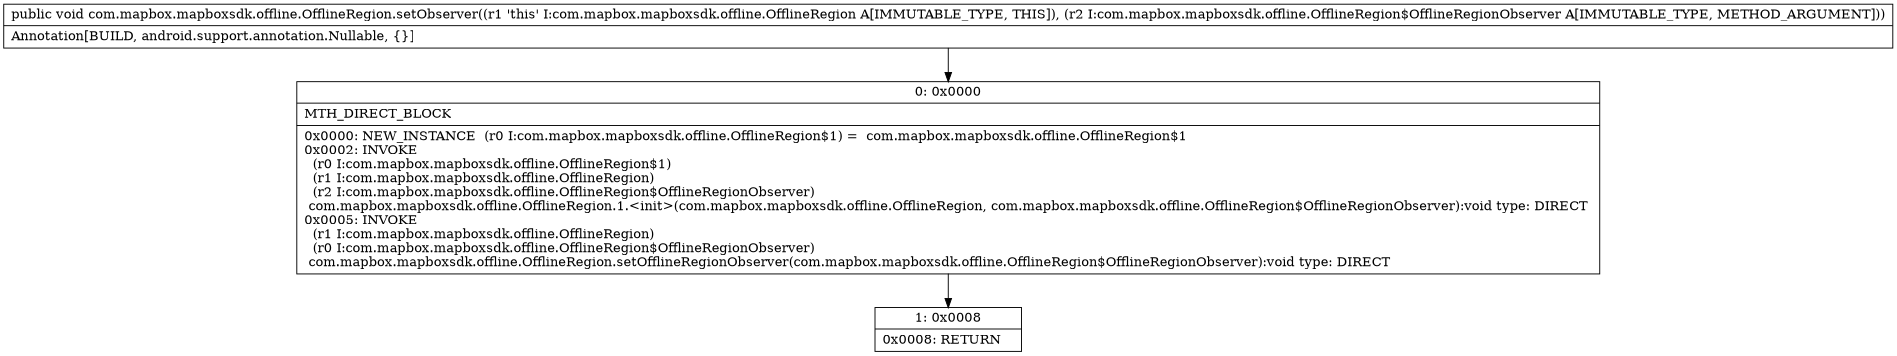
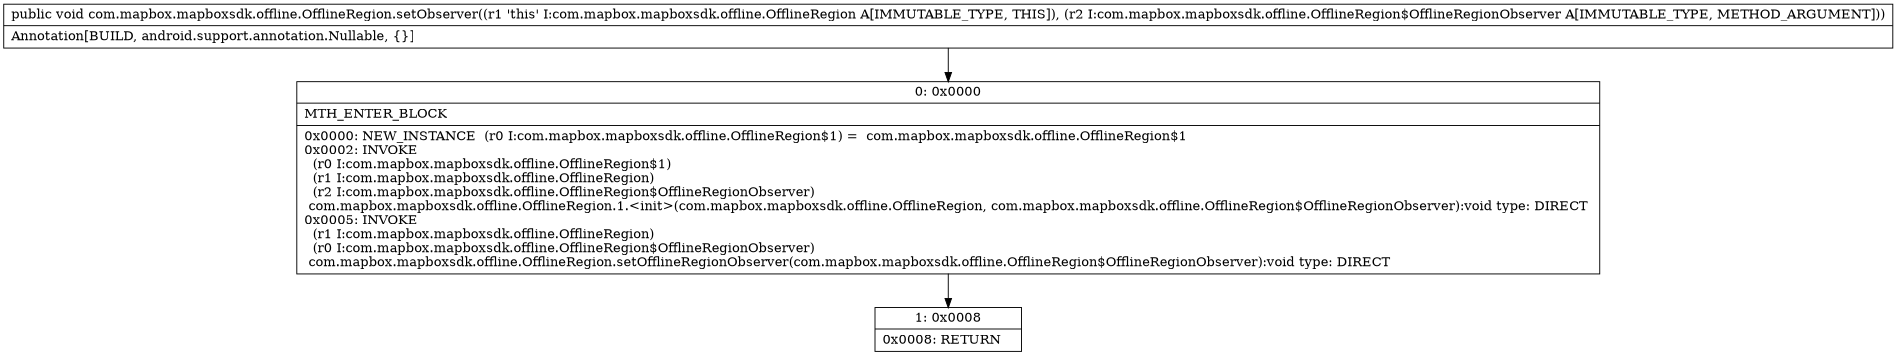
node "0: 0x0000": text "MTH_DIRECT_BLOCK" -> "MTH_ENTER_BLOCK"
